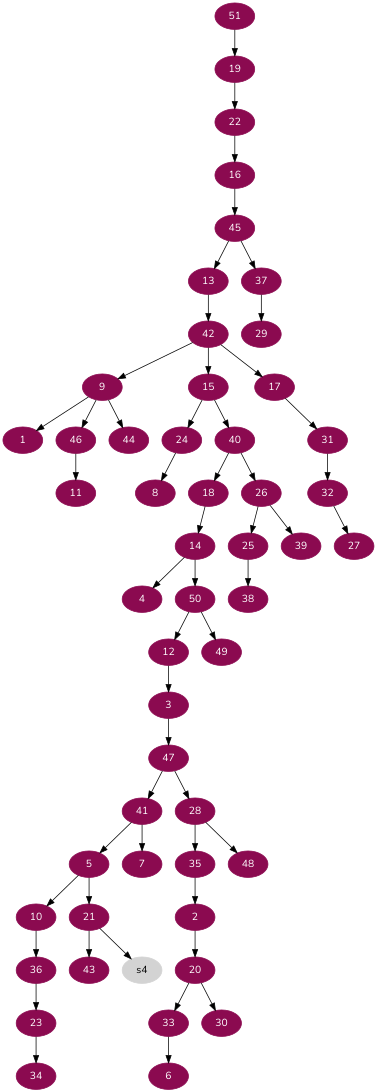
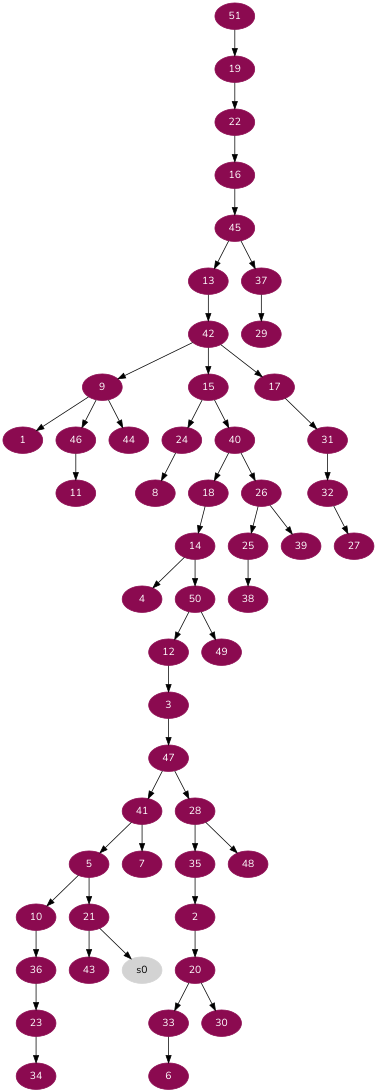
node "s4": label "s4" -> "s0"
